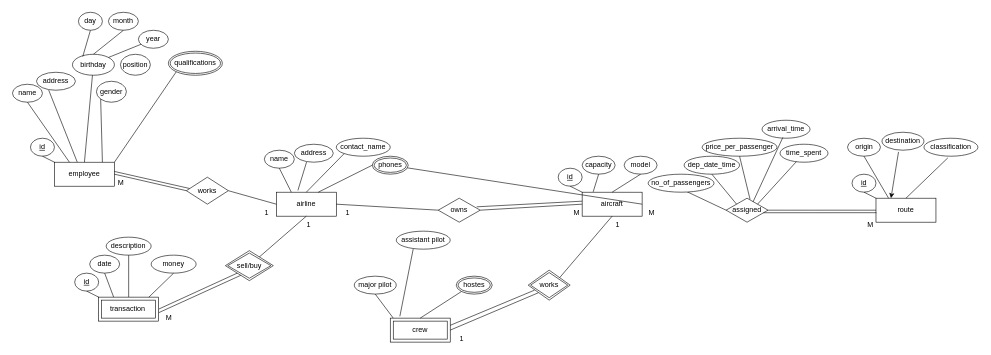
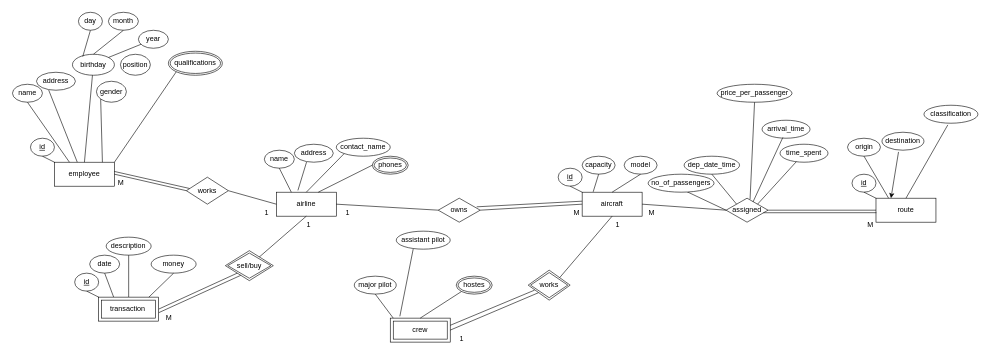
node "price_per_passenger": moved (740, 147) -> (755, 93)
node "classification": moved (951, 147) -> (951, 114)
edge "phones" -- "aircraft": now "assigned" -- "aircraft"
